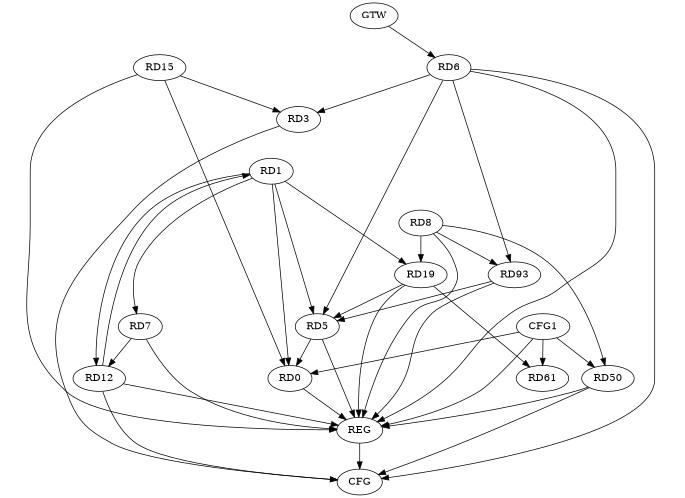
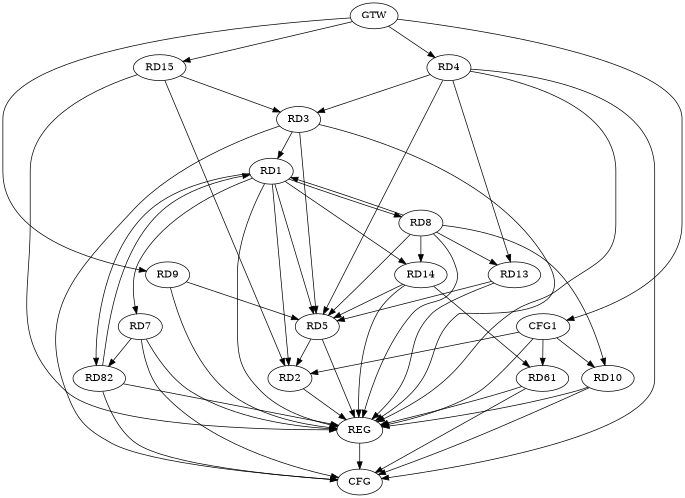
edge "GTW" -> "RD15": added
node "RD6": label "RD6" -> "RD4"
edge "GTW" -> "CFG1": added
edge "RD3" -> "RD1": added
edge "RD1" -> "RD8": added
edge "RD8" -> "RD1": added
edge "RD3" -> "RD5": added
edge "RD3" -> "REG": added
edge "RD8" -> "RD5": added
node "RD9": added
node "RD19": label "RD19" -> "RD14"
node "RD93": label "RD93" -> "RD13"
edge "RD1" -> "REG": added
node "RD12": label "RD12" -> "RD82"
node "RD0": label "RD0" -> "RD2"
node "RD50": label "RD50" -> "RD10"
edge "RD61" -> "REG": added
edge "RD61" -> "CFG": added
edge "RD7" -> "CFG": added
